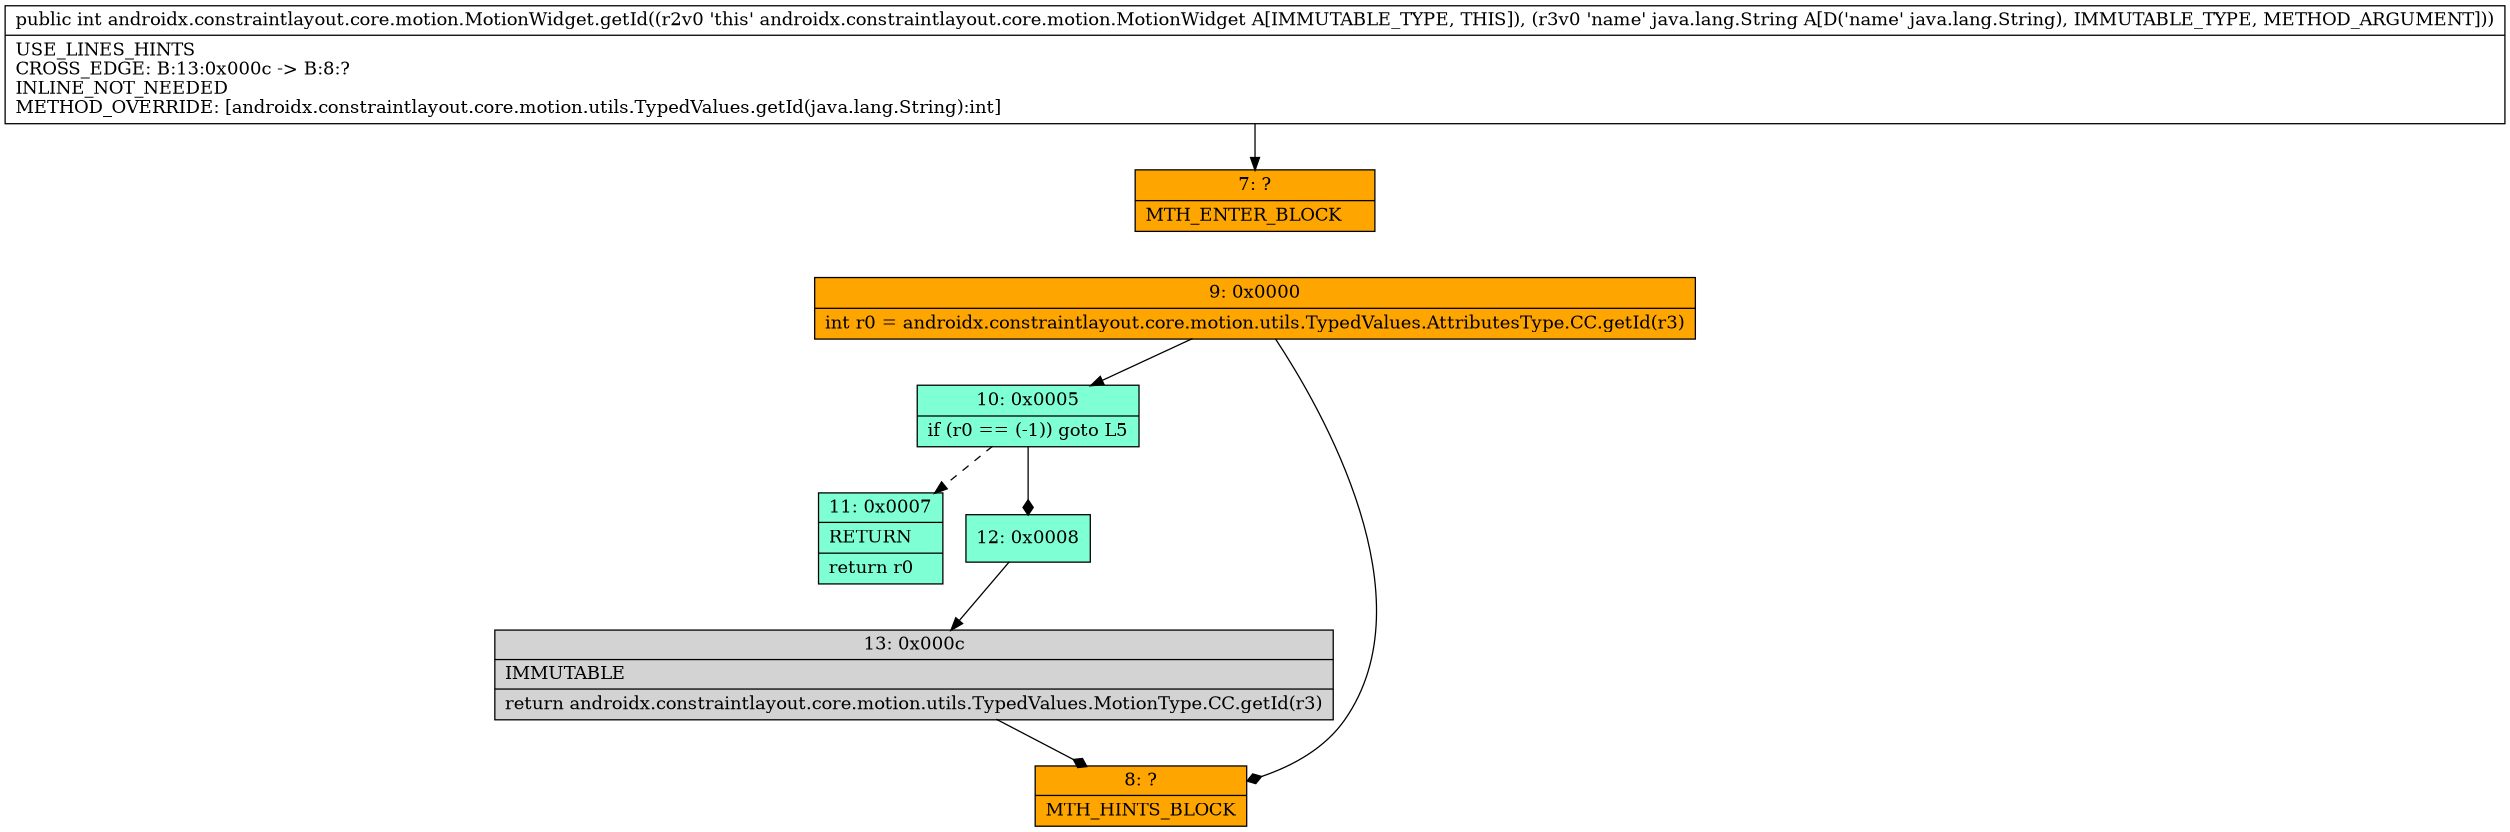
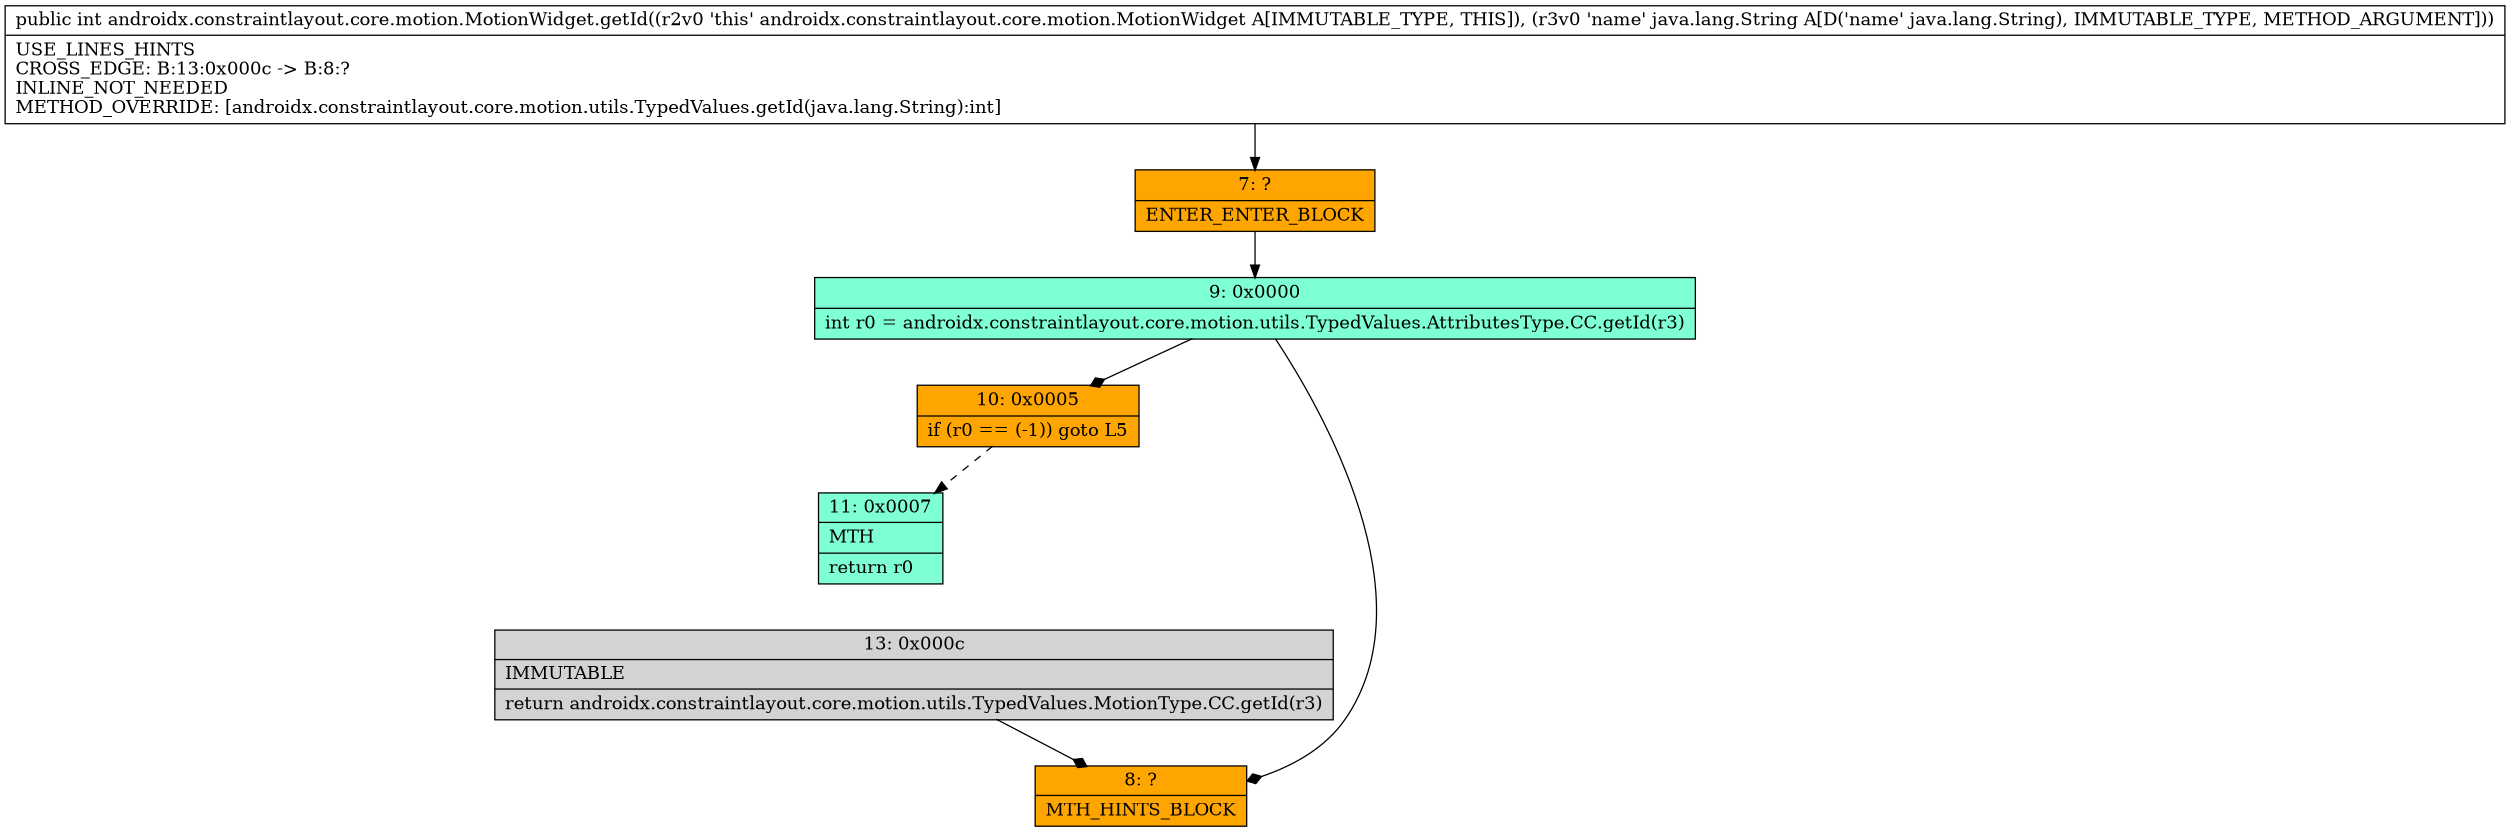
node "7: ?": text "MTH_ENTER_BLOCK" -> "ENTER_ENTER_BLOCK"
edge "7: ?" -> "9: 0x0000": added
node "9: 0x0000": fillcolor orange -> aquamarine
edge "9: 0x0000" -> "10: 0x0005": arrowhead normal -> diamond
node "10: 0x0005": fillcolor aquamarine -> orange
node "11: 0x0007": text "RETURN" -> "MTH"
node "12: 0x0008": removed
